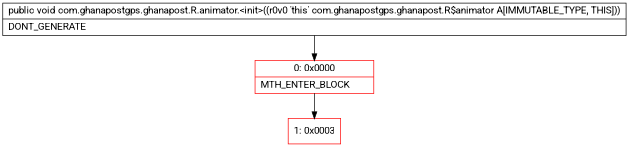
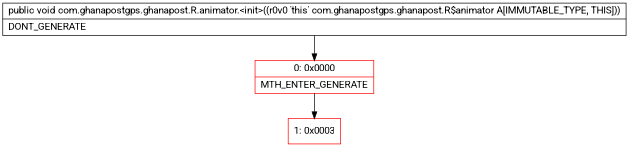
node "0: 0x0000": text "MTH_ENTER_BLOCK" -> "MTH_ENTER_GENERATE"
